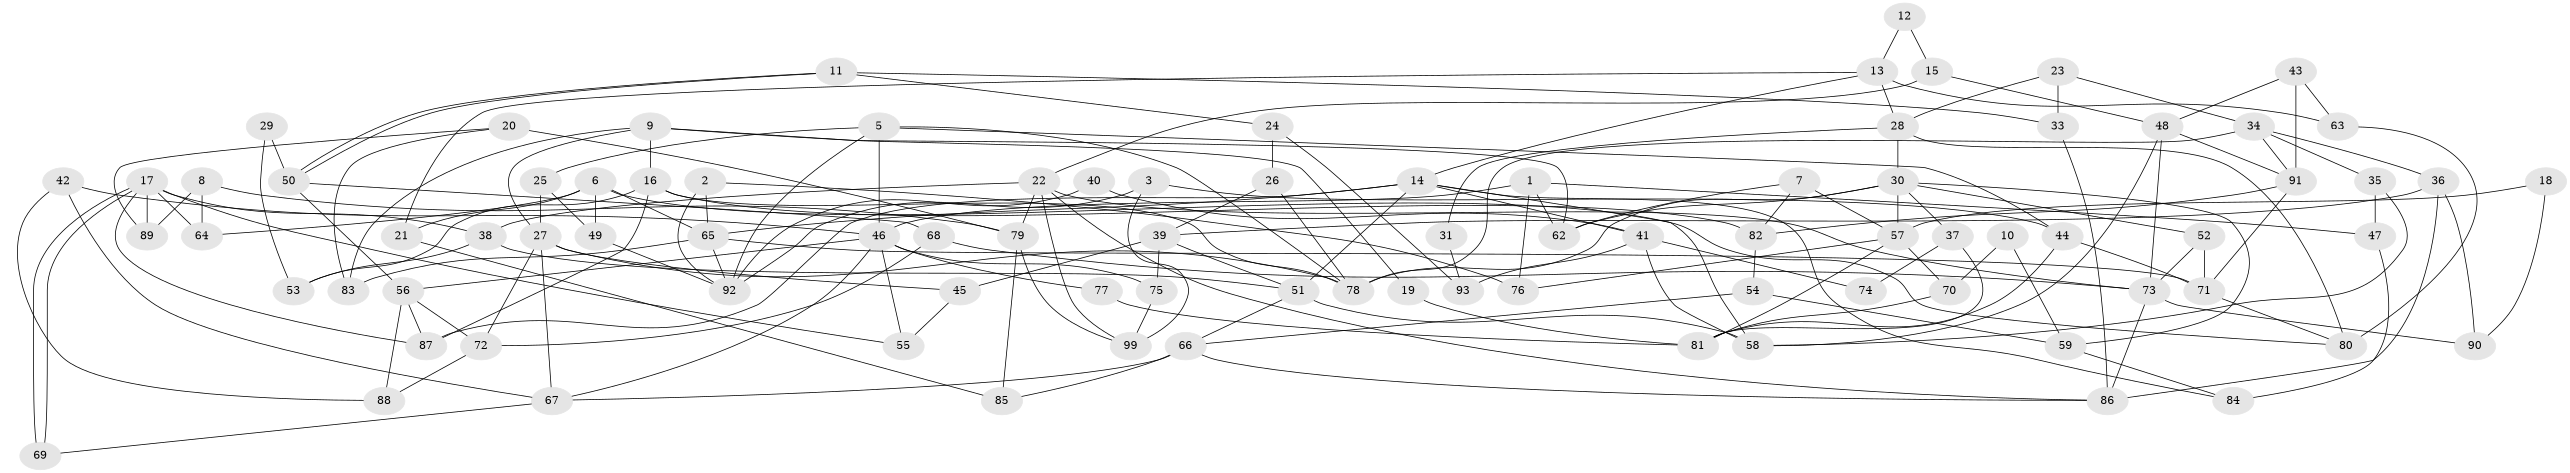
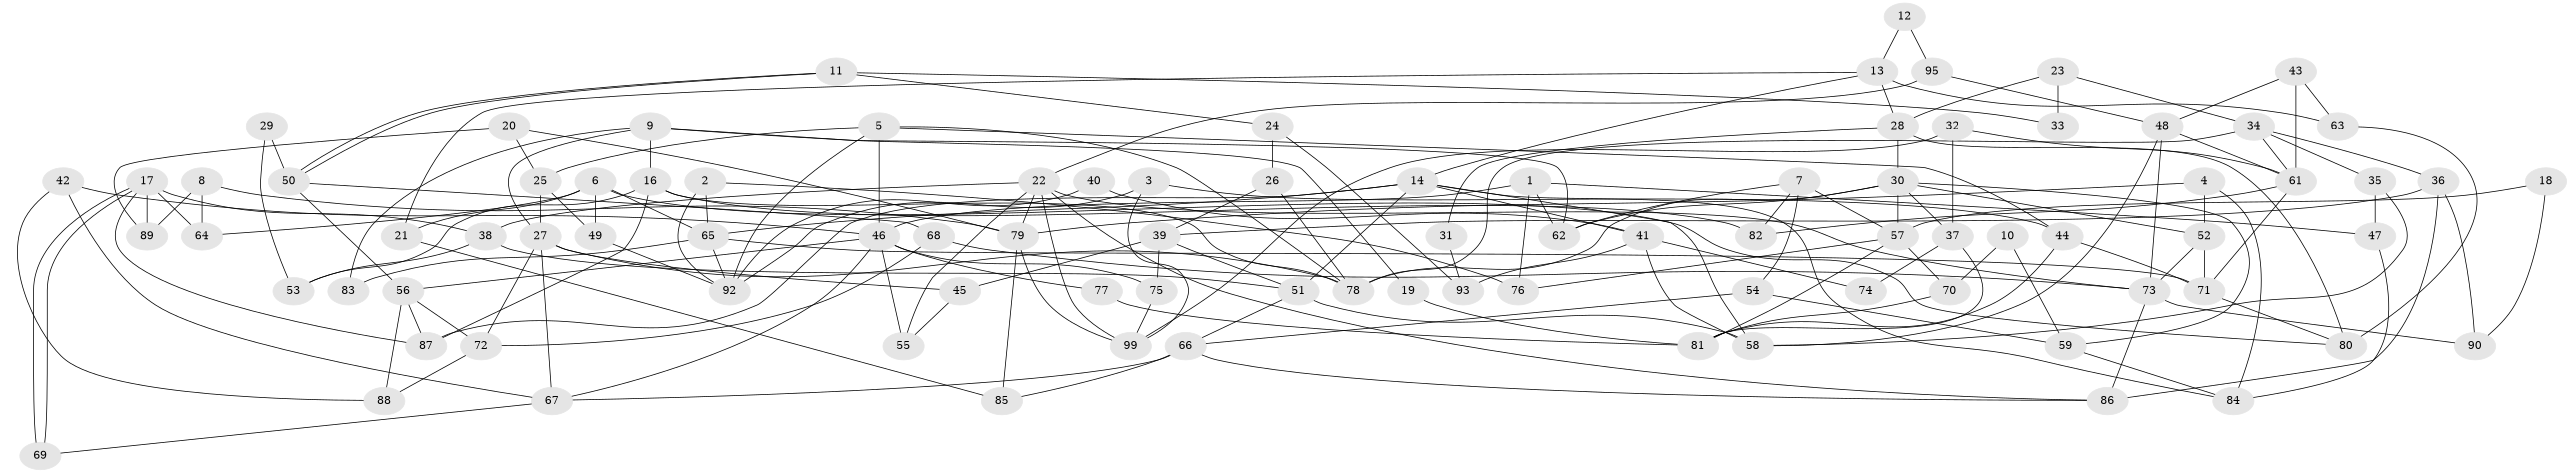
node "15": label "15" -> "95"
node "32": added
edge "20" -- "83": now "20" -- "25"
node "4": added
node "91": label "91" -> "61"
edge "33" -- "86": removed
edge "82" -- "54": now "7" -- "54"
edge "17" -- "55": now "22" -- "55"
